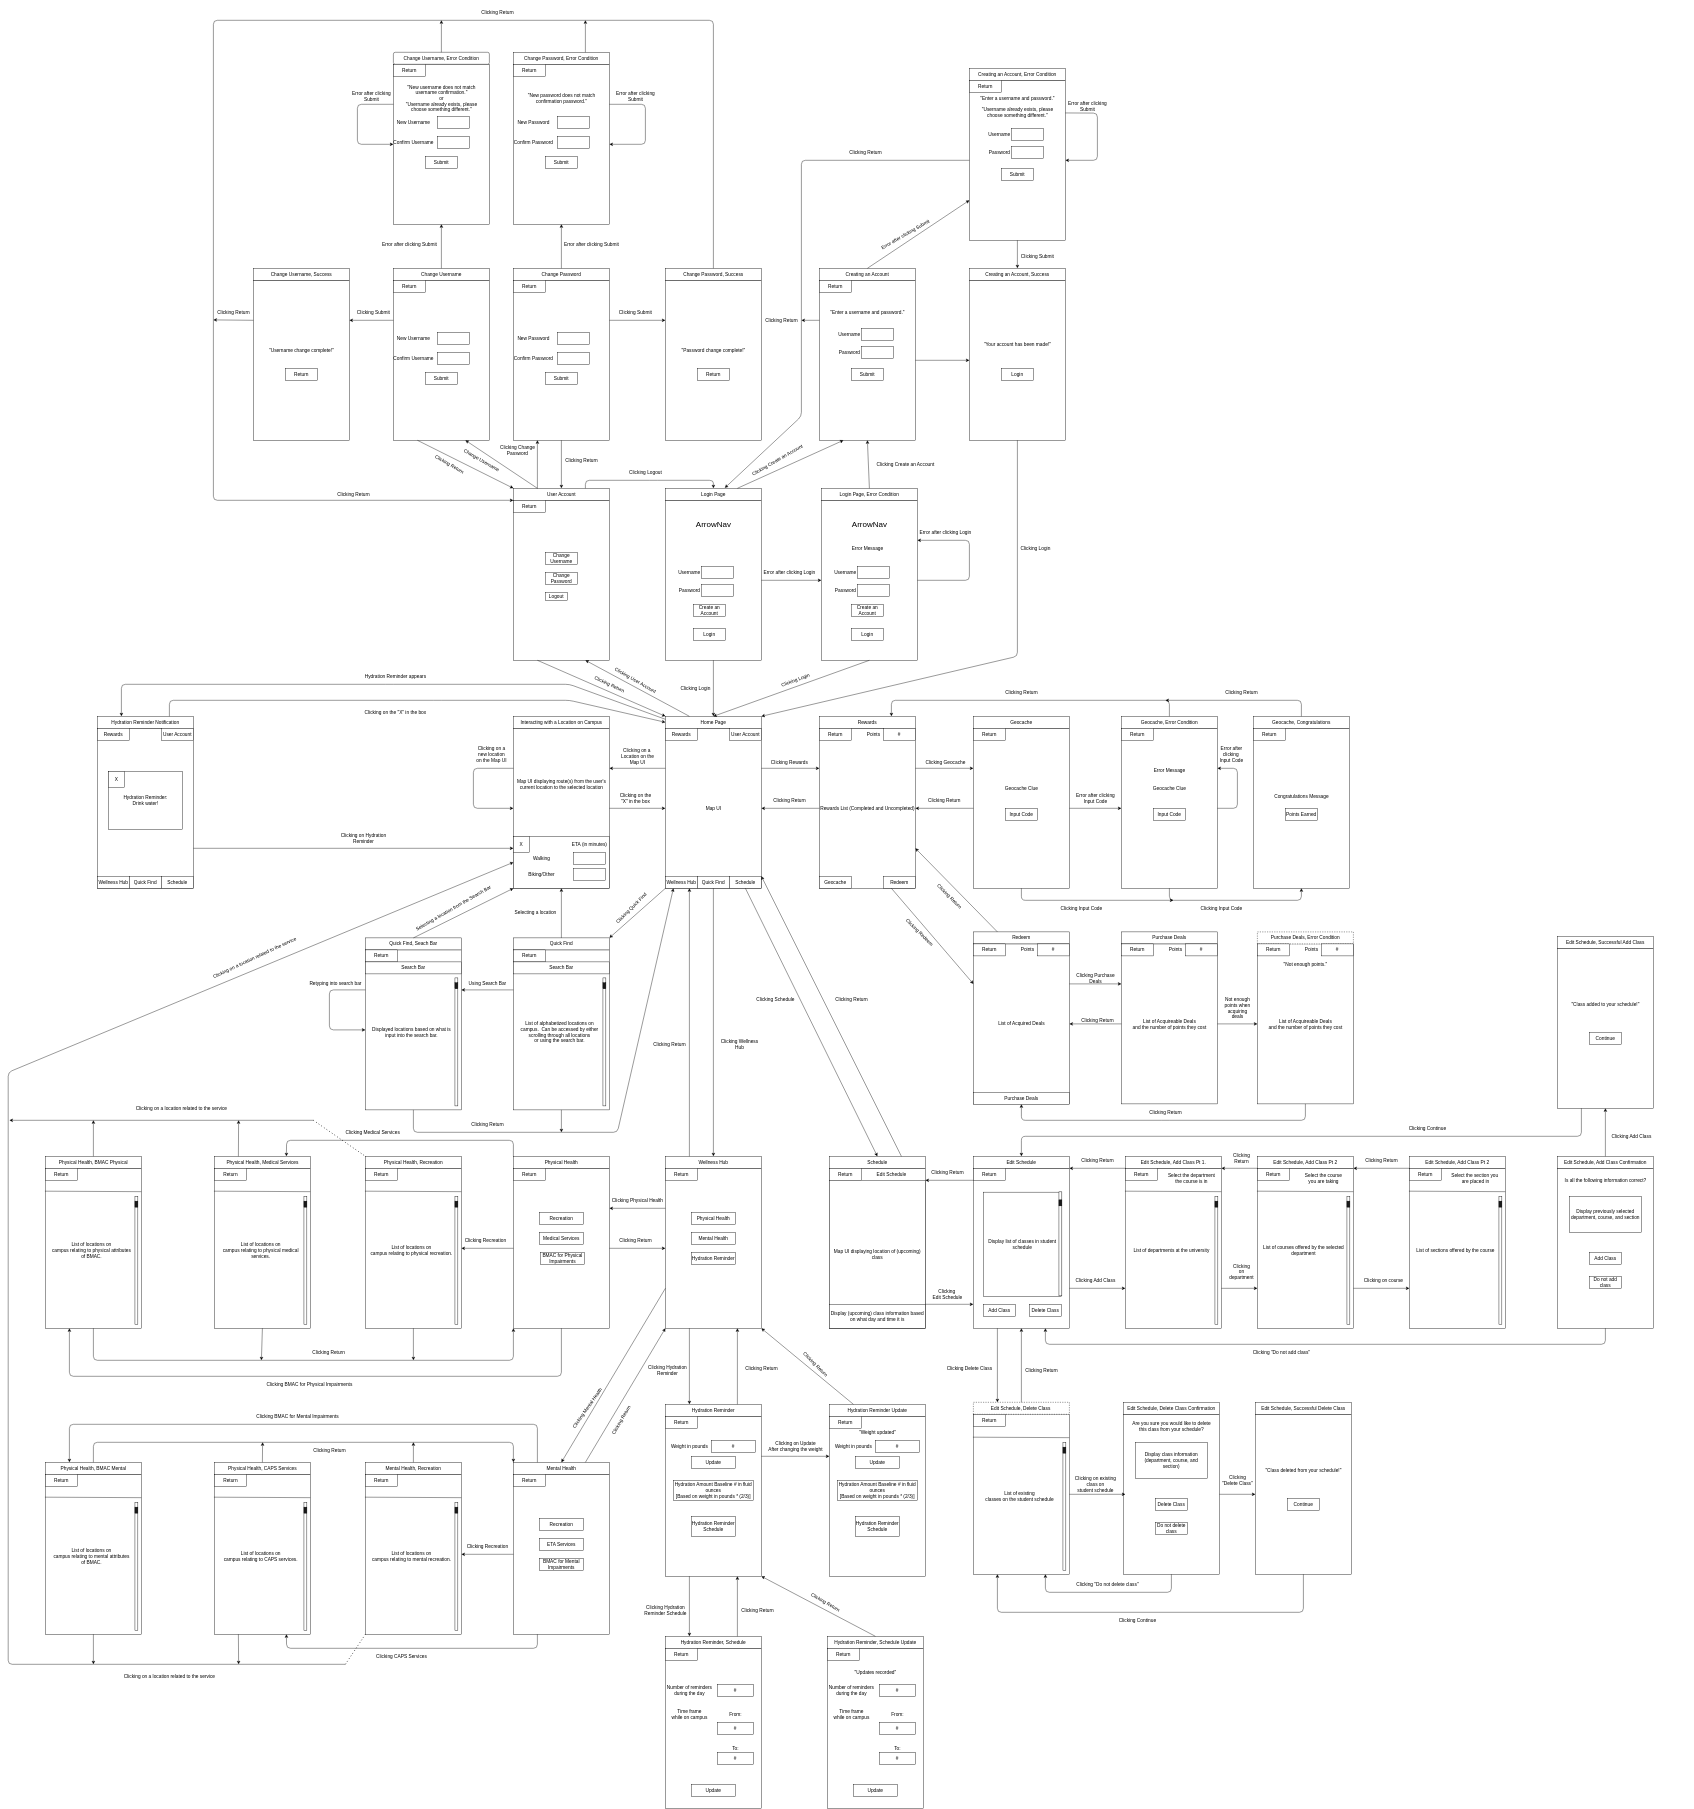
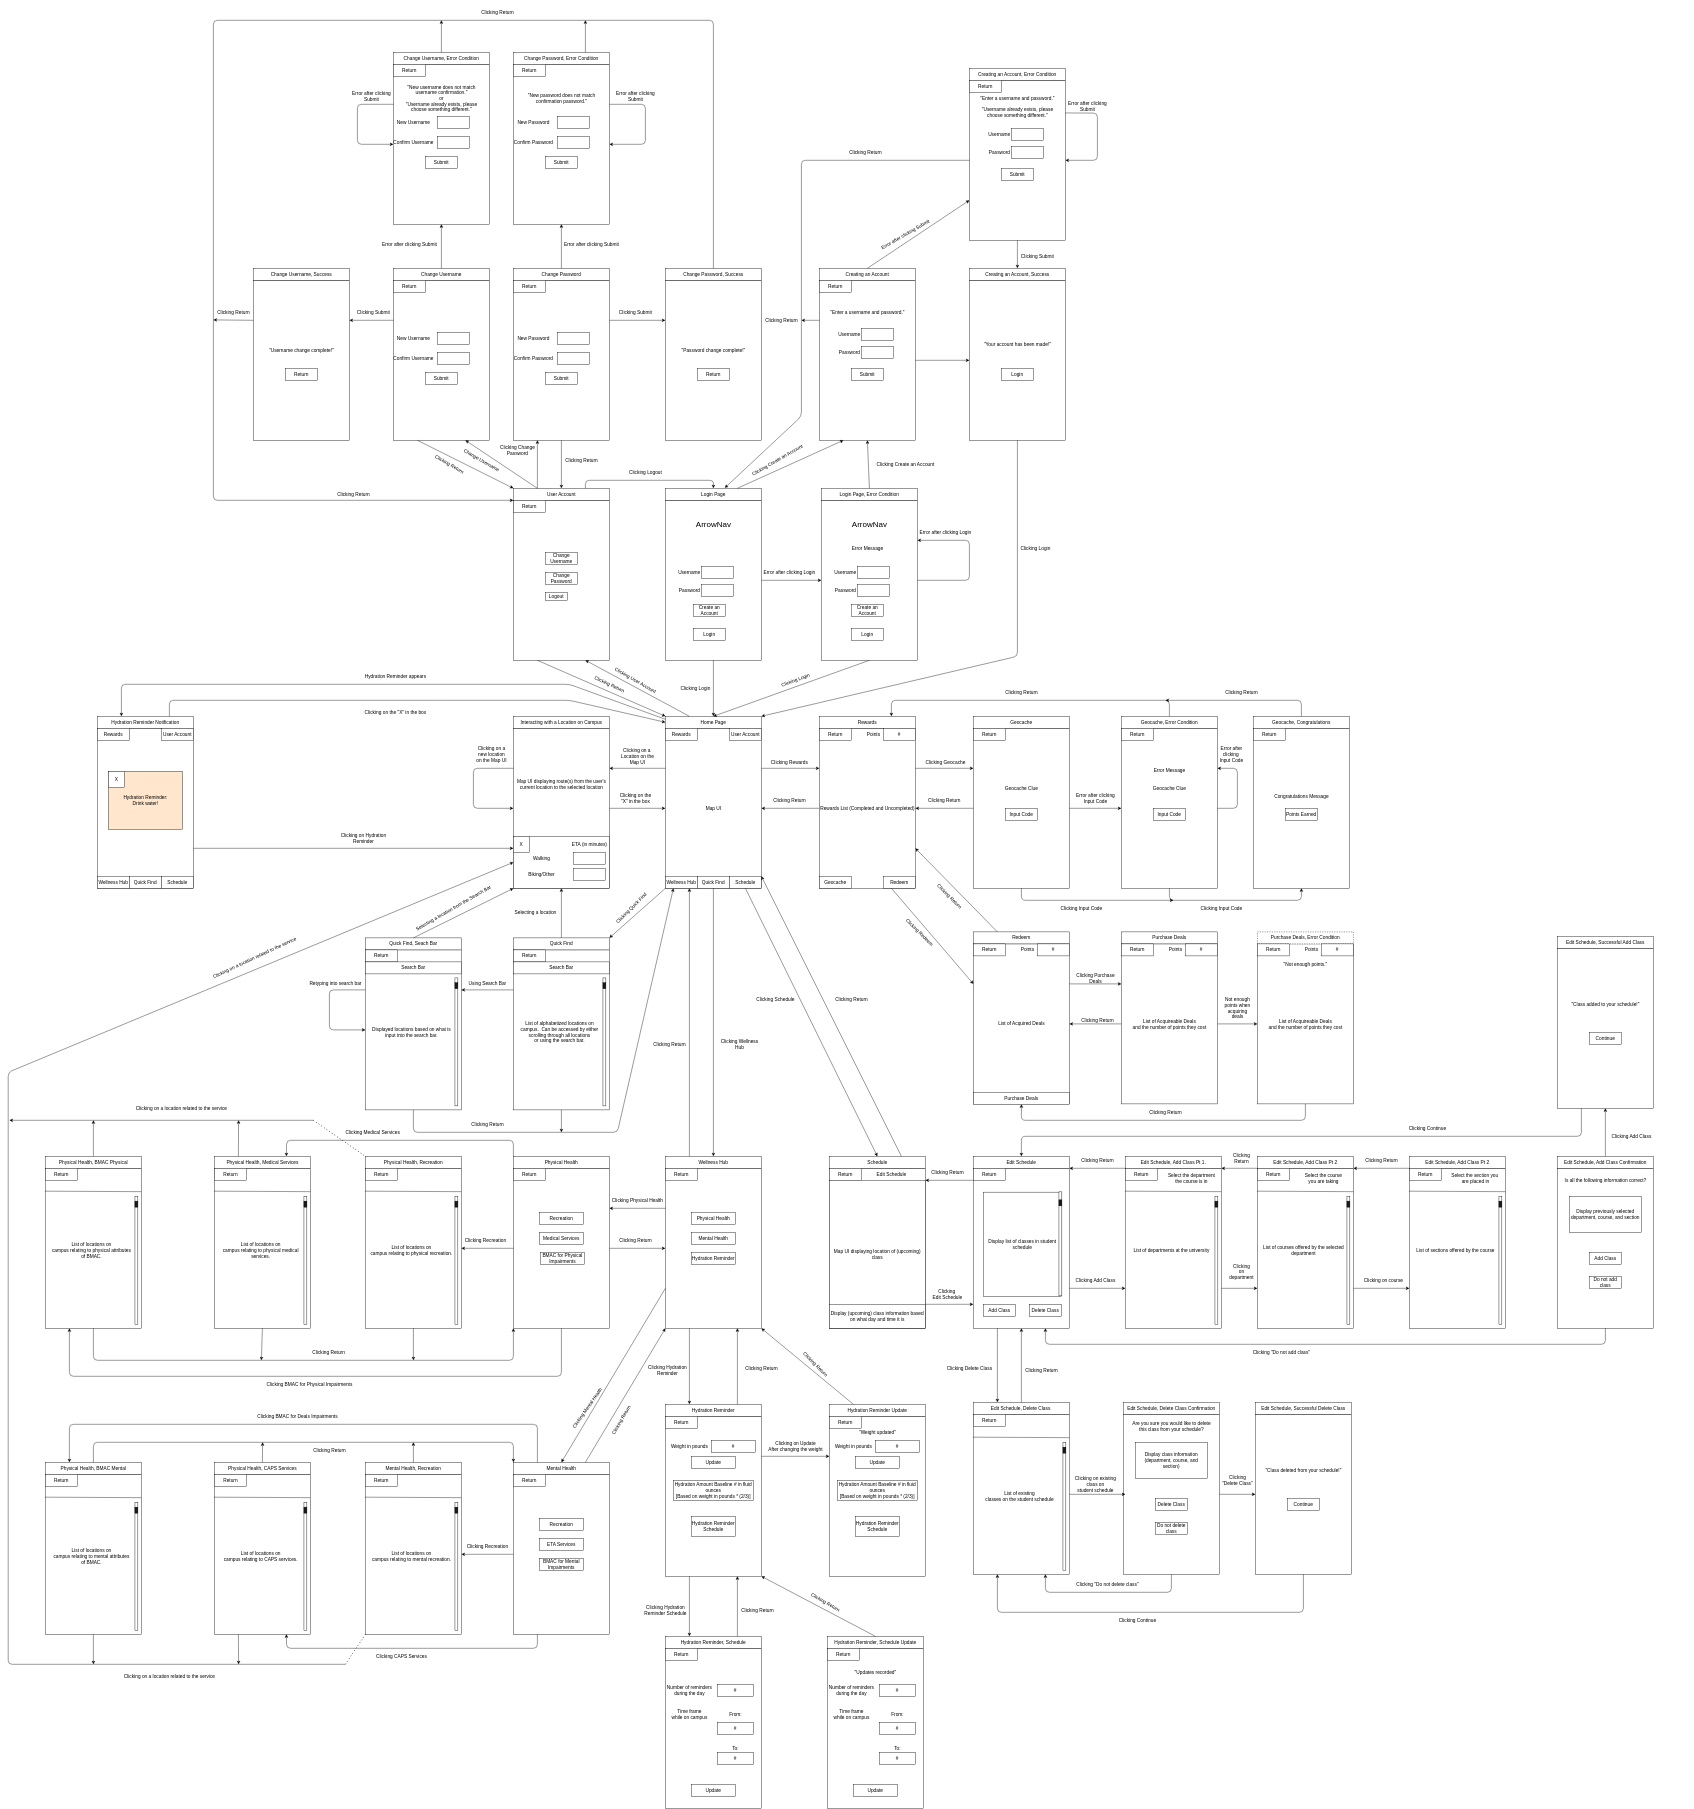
node "Change Username, Error Condition": shape rounded rectangle -> rectangle
node "Hydration Reminder: Drink water!": fillcolor #ffffff -> #ffe6cc
node "Edit Schedule, Delete Class": style dashed -> solid
node "Clicking BMAC for Mental Impairments": label "Clicking BMAC for Mental Impairments" -> "Clicking BMAC for Deals Impairments"
